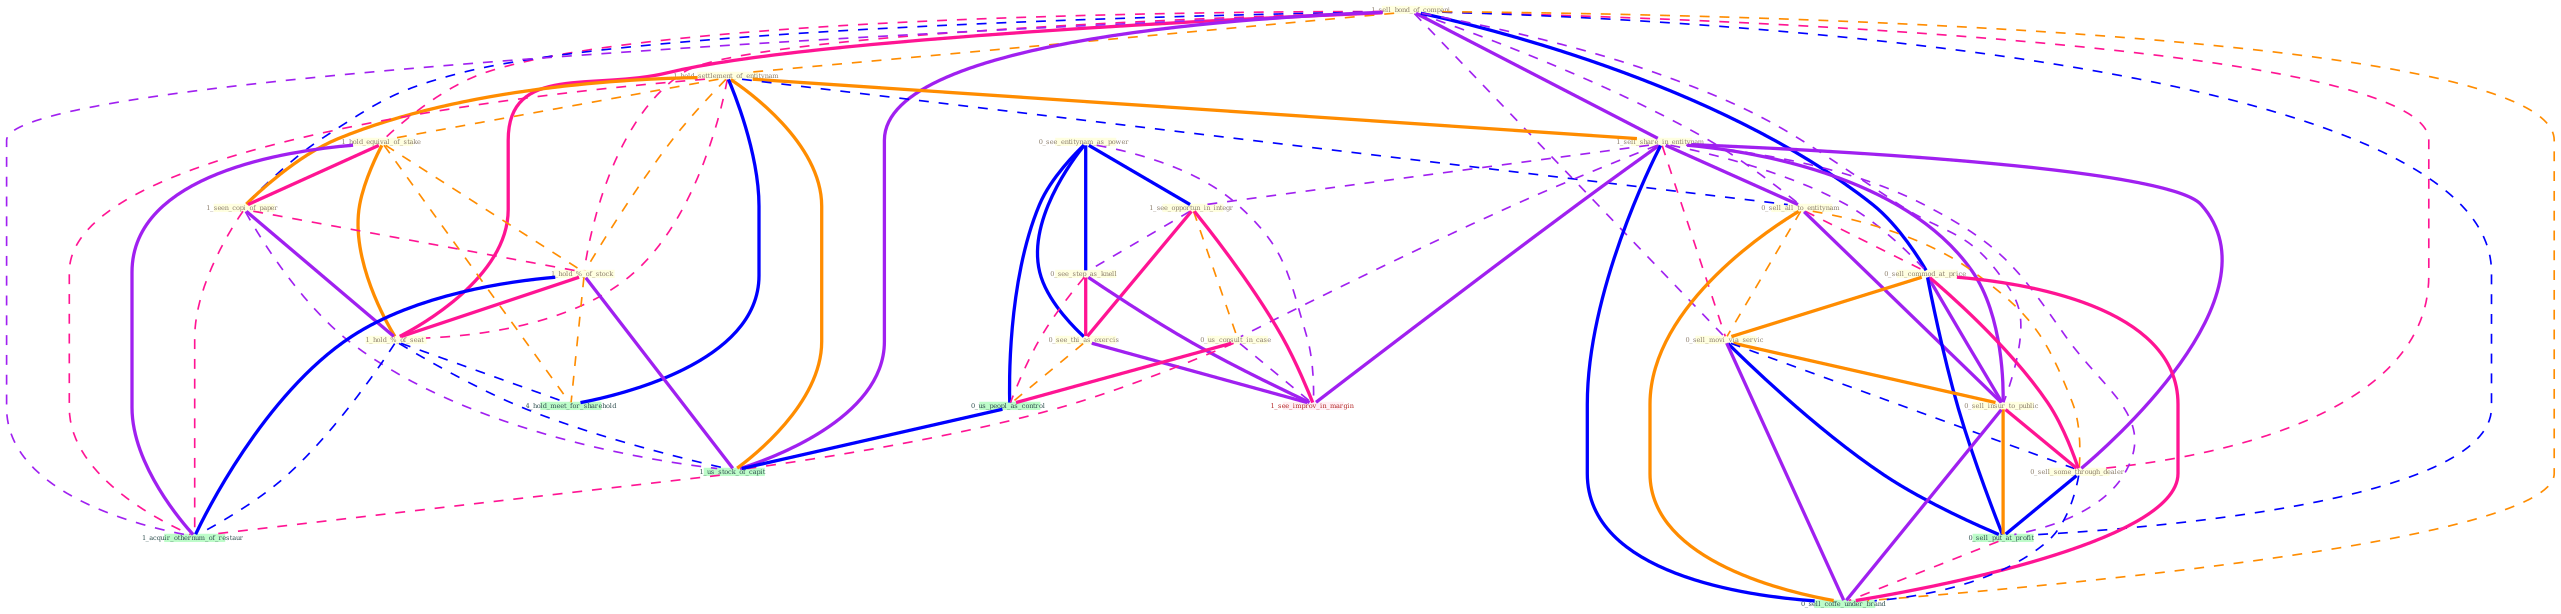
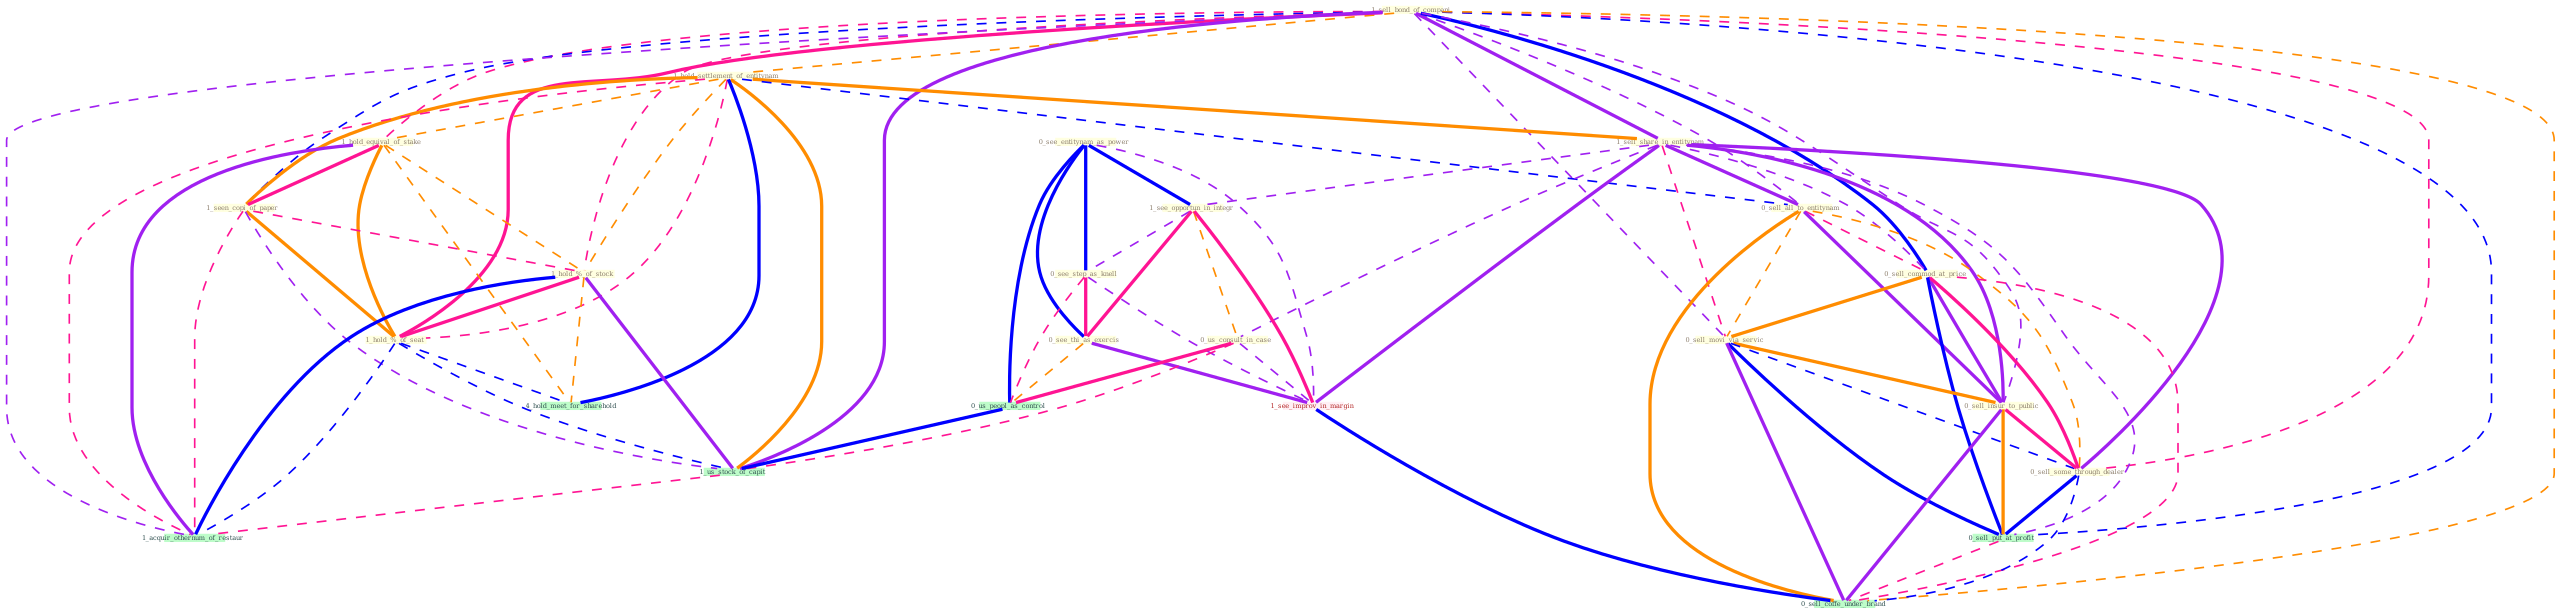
edge "1_seen_copi_of_paper" -- "1_hold_%_of_seat": color purple -> darkorange
edge "0_see_step_as_knell" -- "1_see_improv_in_margin": style bold -> dashed
edge "1_sell_share_in_entitynam" -- "0_sell_coffe_under_brand": now "1_see_improv_in_margin" -- "0_sell_coffe_under_brand"
edge "0_sell_commod_at_price" -- "0_sell_coffe_under_brand": style bold -> dashed
